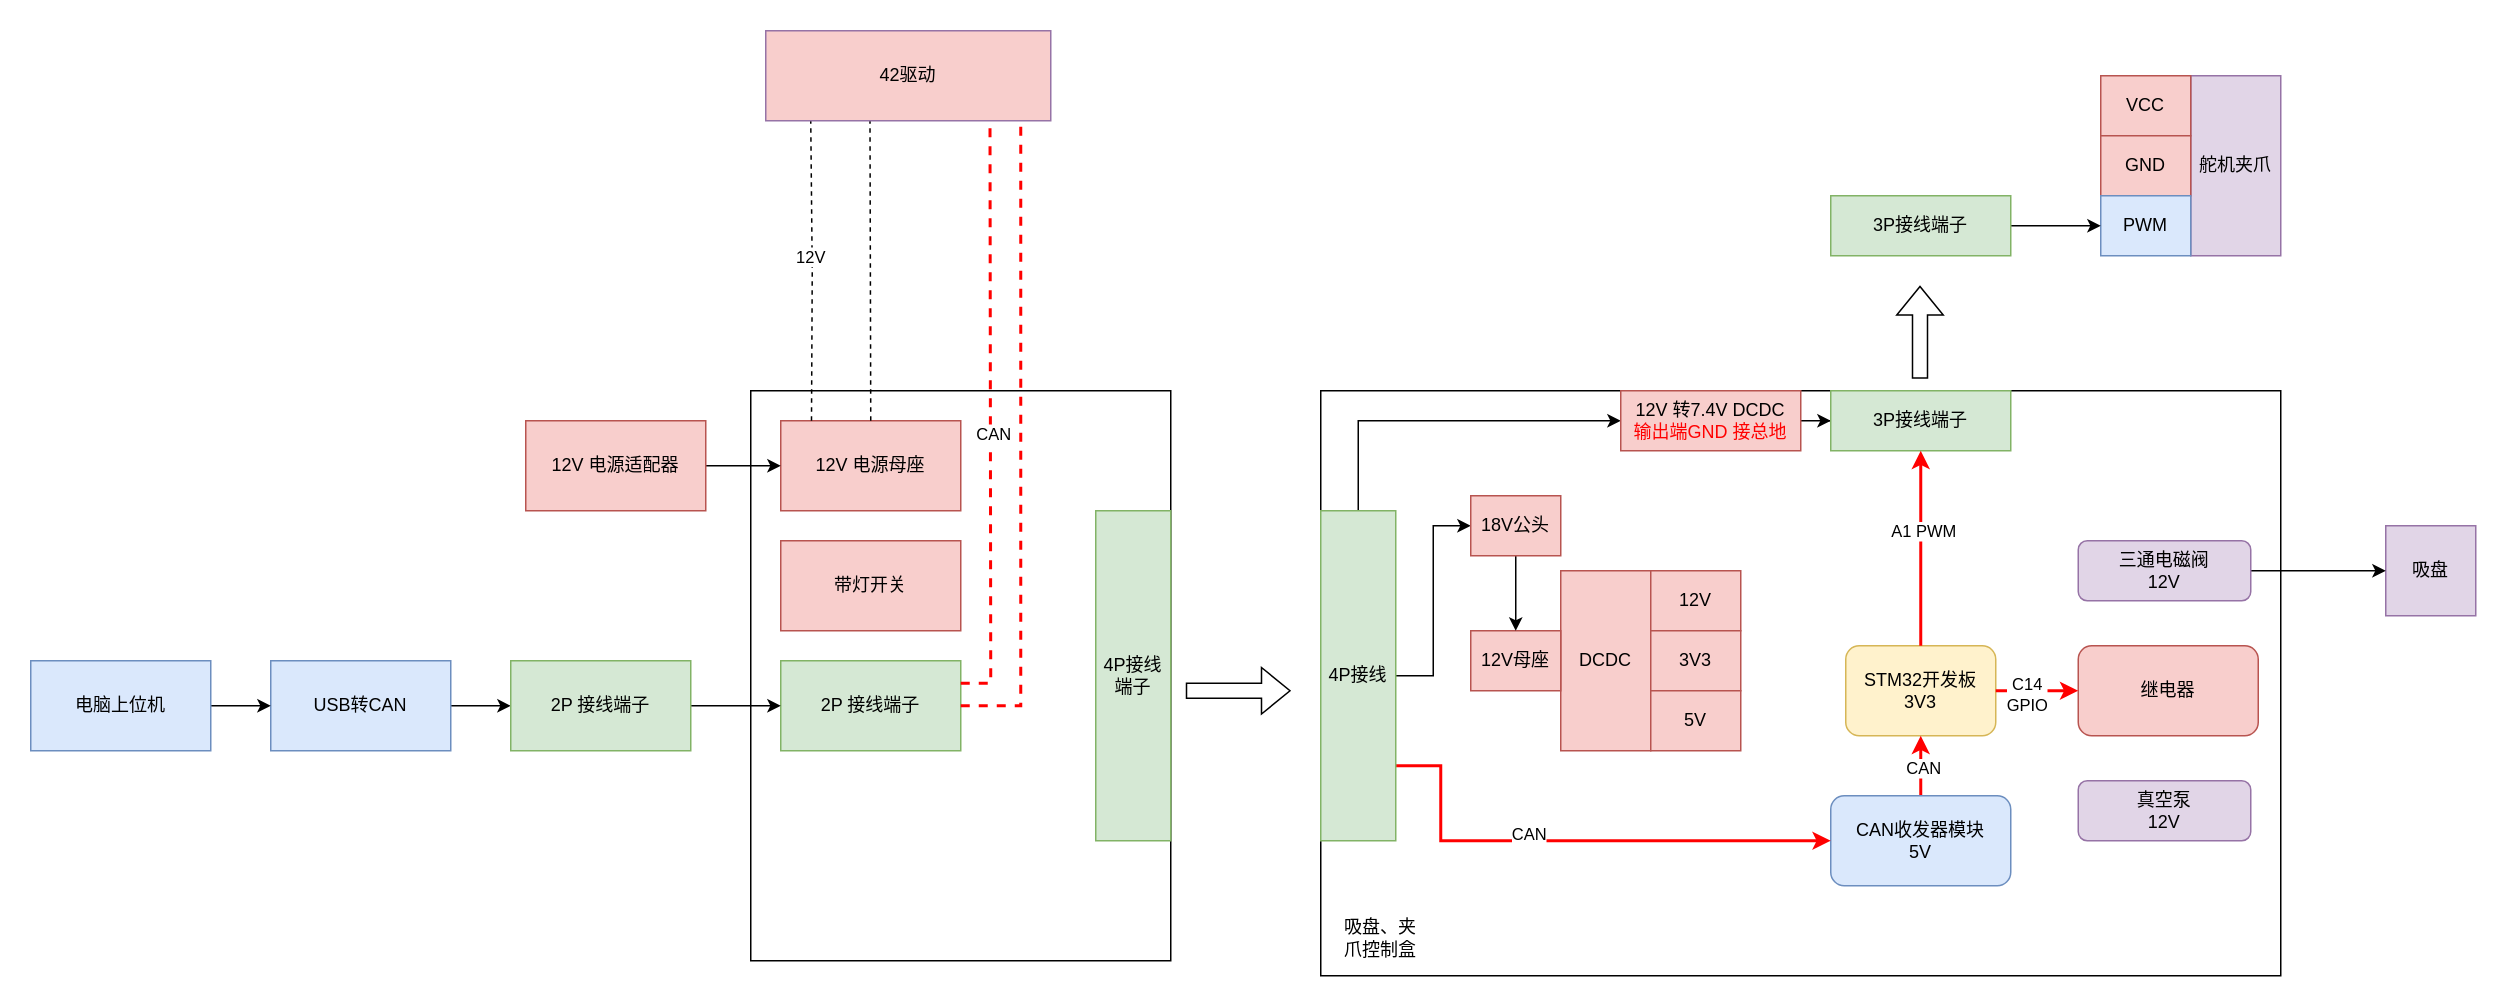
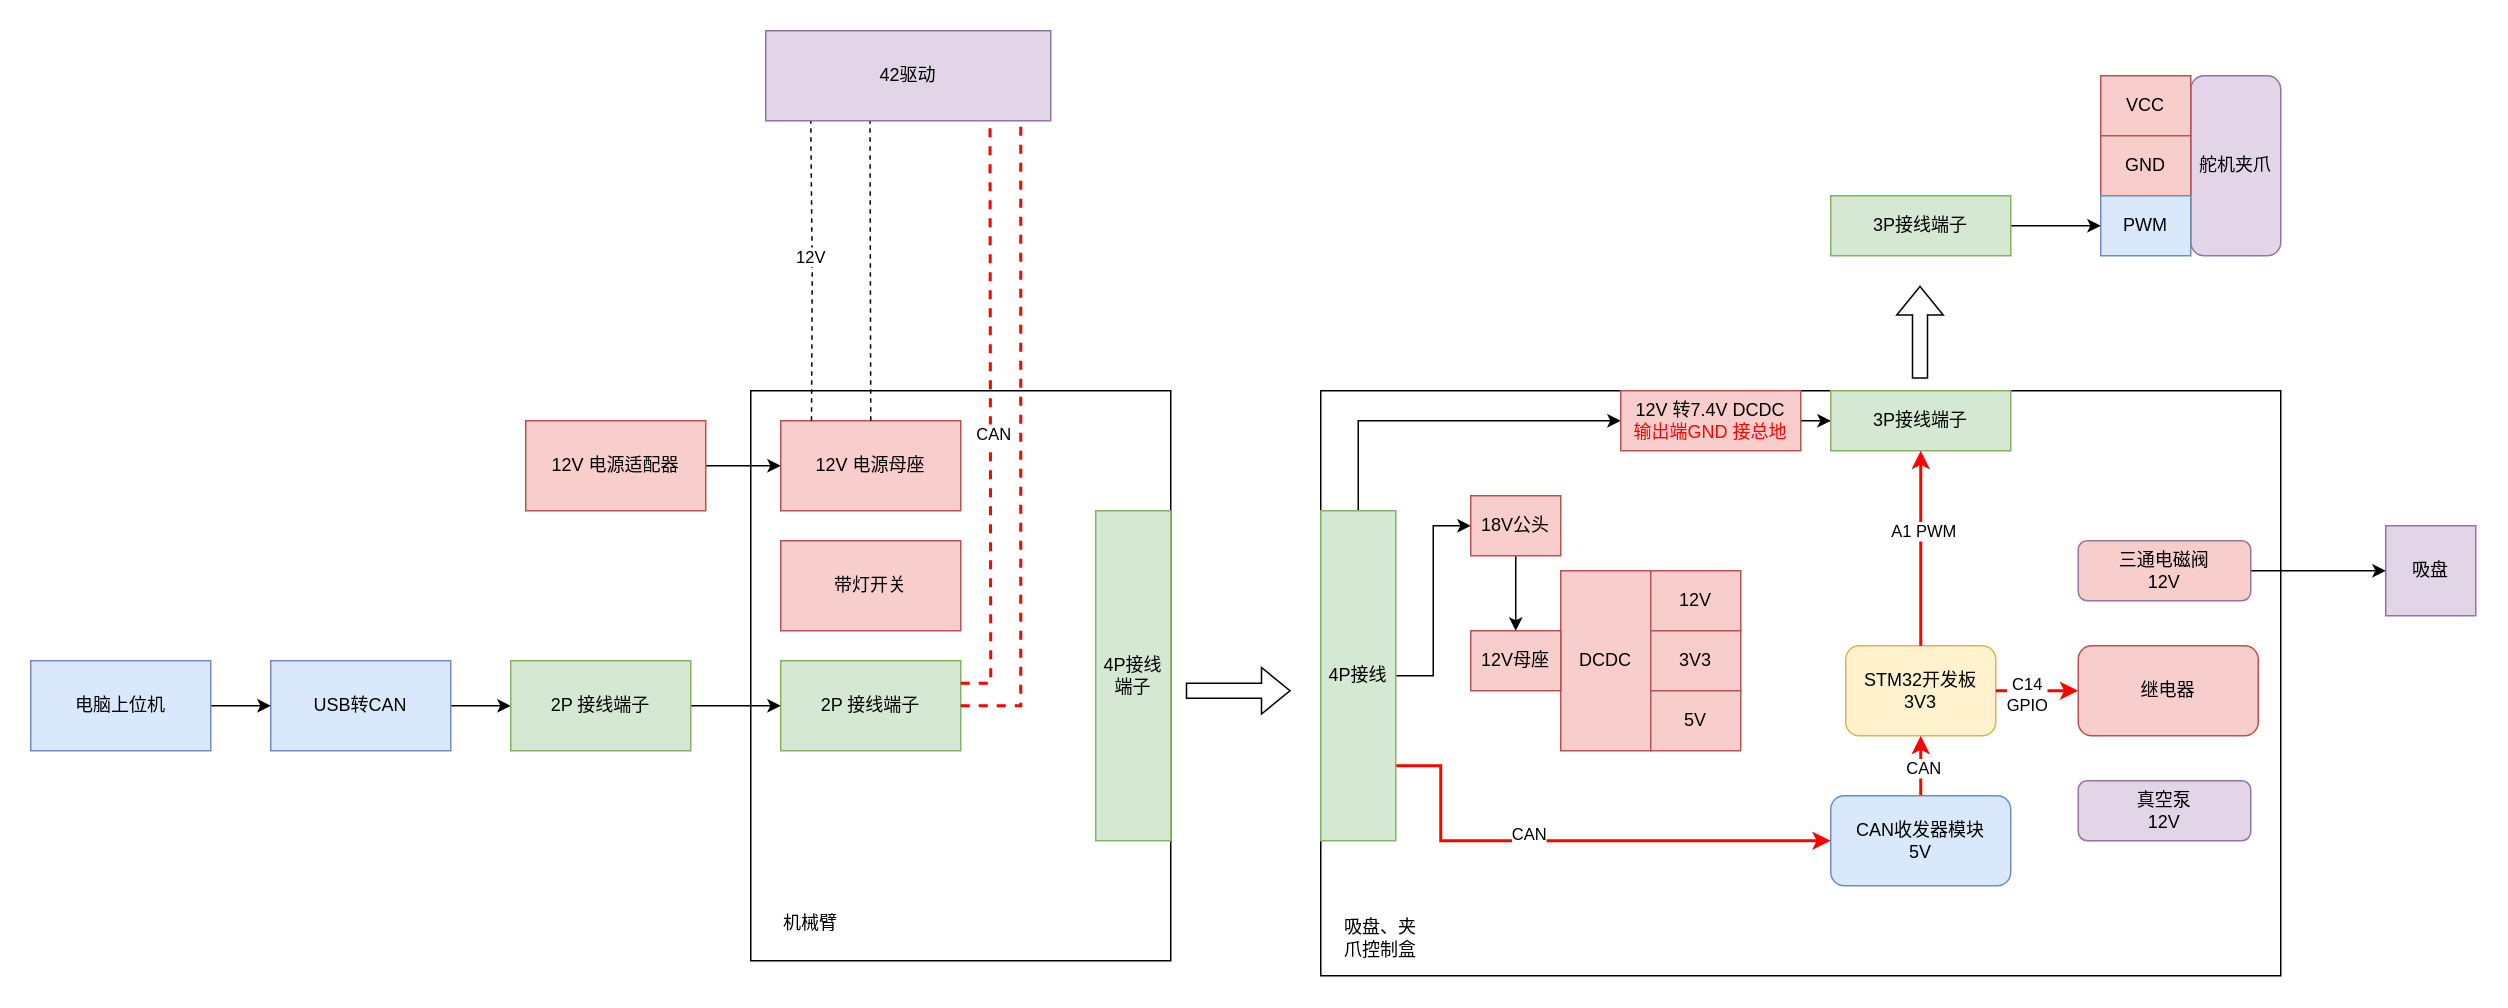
node "42驱动": fillcolor #f8cecc -> #e1d5e7
node "舵机夹爪": shape rectangle -> rounded rectangle
node "三通电磁阀 12V": fillcolor #e1d5e7 -> #f8cecc
node "机械臂": added
